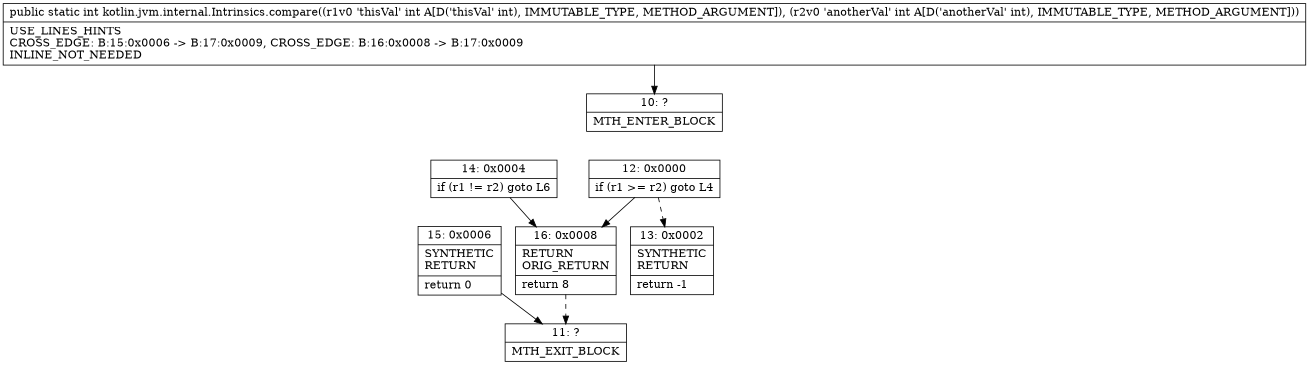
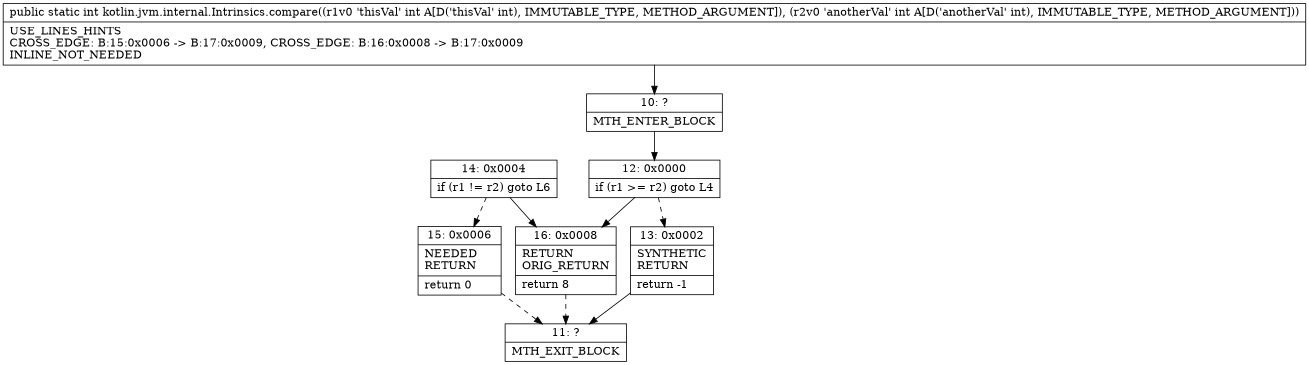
edge "10: ?" -> "12: 0x0000": added
edge "14: 0x0004" -> "15: 0x0006": added
node "15: 0x0006": text "SYNTHETIC" -> "NEEDED"
edge "15: 0x0006" -> "11: ?": style solid -> dashed
edge "13: 0x0002" -> "11: ?": added
